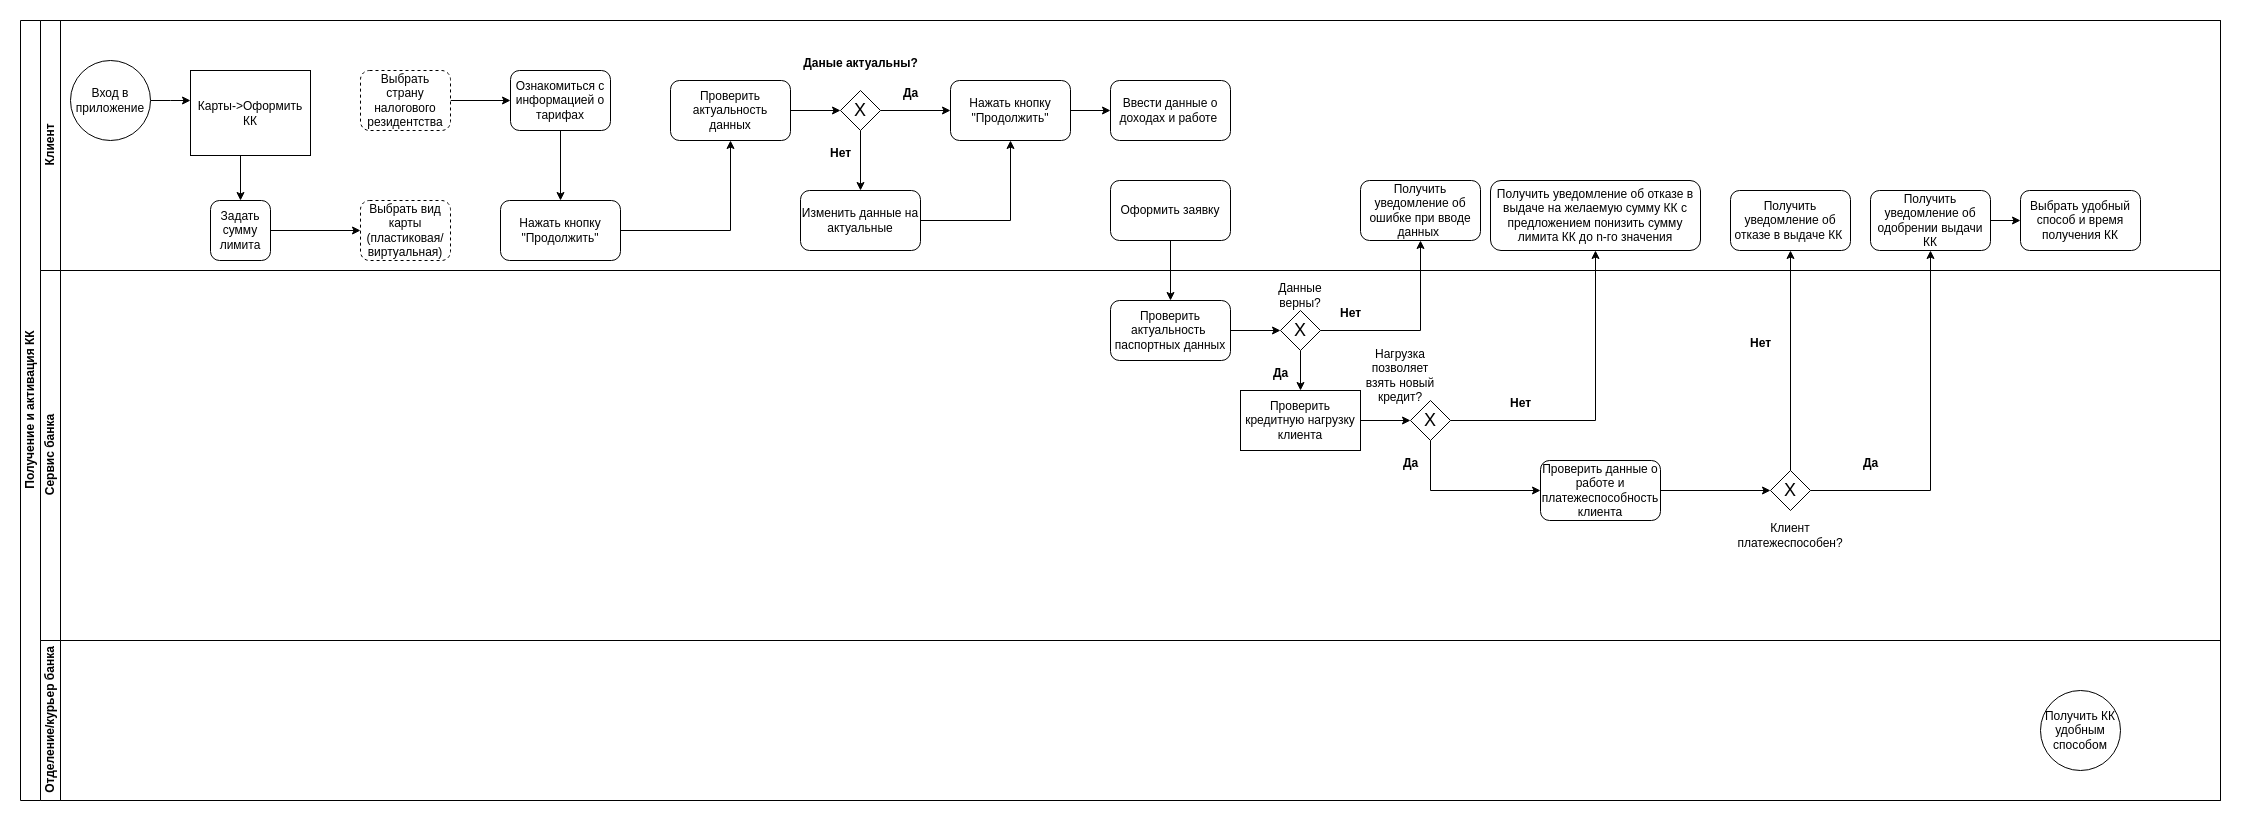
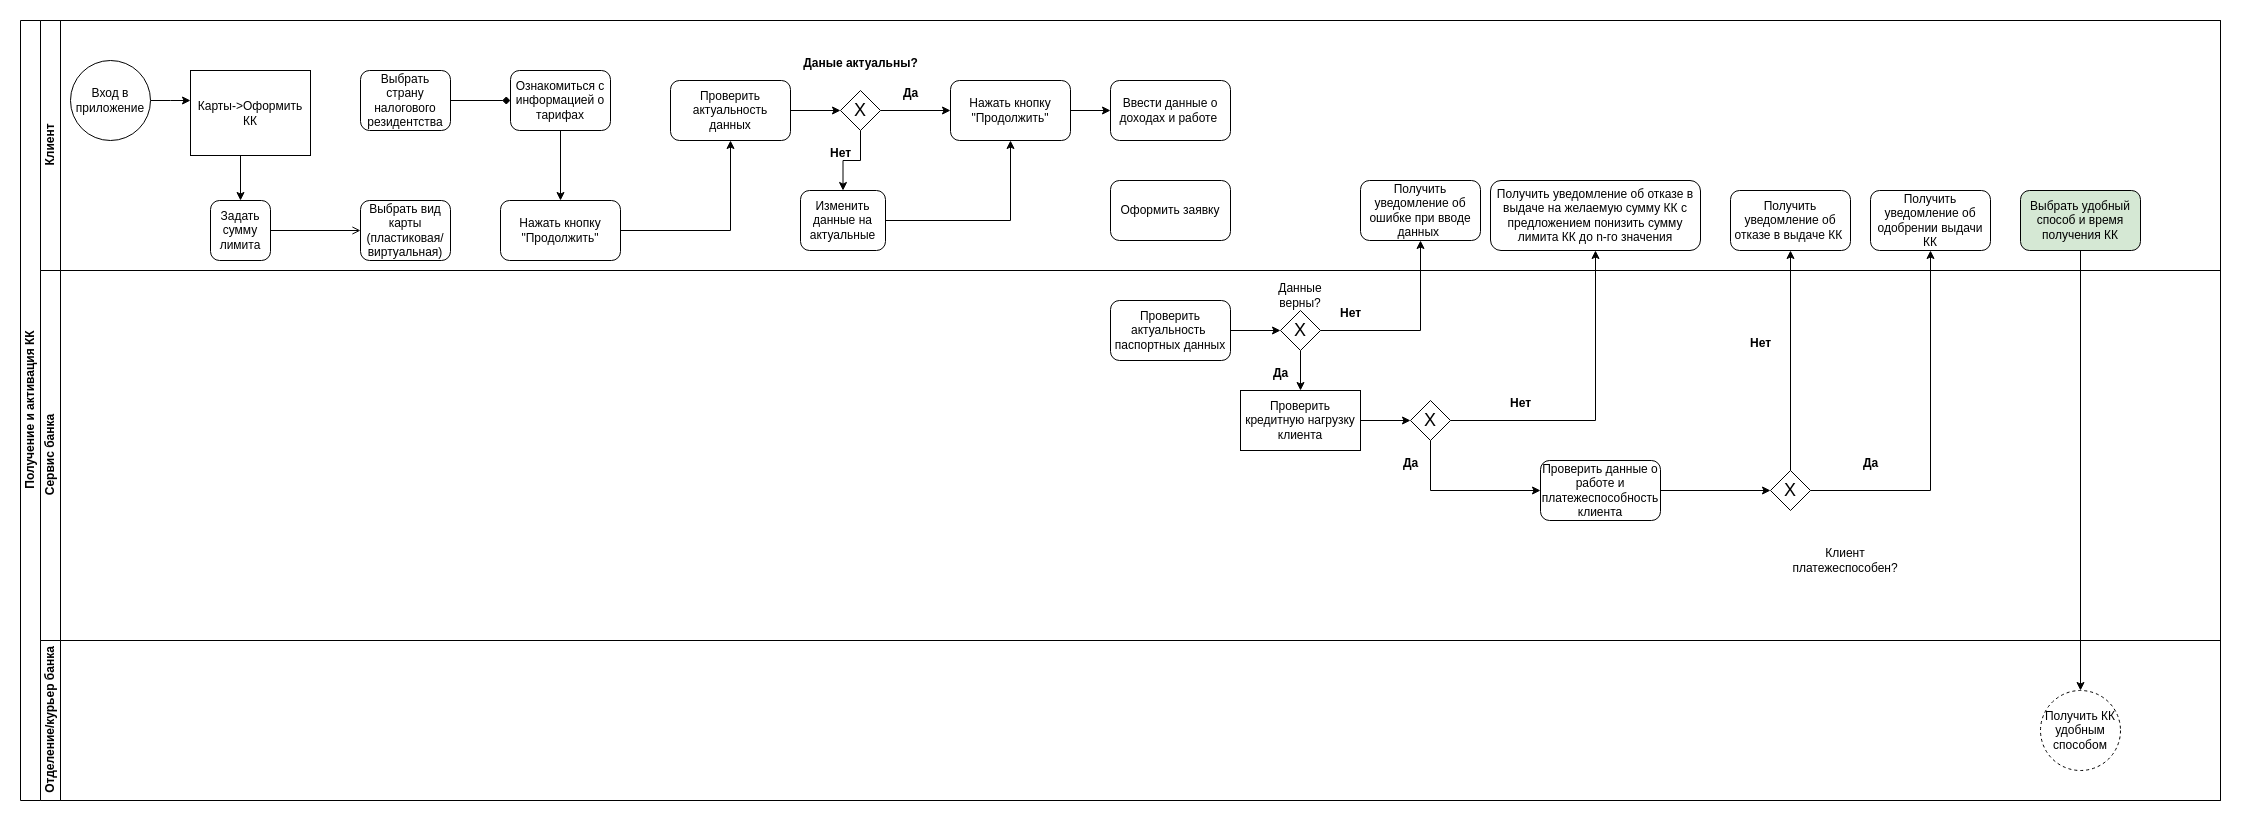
node "Выбрать страну налогового резидентства": style dashed -> solid
edge "Выбрать страну налогового резидентства" -> "Ознакомиться с информацией о тарифах": arrowhead classic -> diamond
node "Изменить данные на актуальные": size 120x60 -> 85x60
edge "Получить уведомление об одобрении выдачи КК" -> "Выбрать удобный способ и время получения КК": removed
node "Выбрать удобный способ и время получения КК": fillcolor #ffffff -> #d5e8d4
edge "Задать сумму лимита" -> "Выбрать вид карты (пластиковая/виртуальная)": arrowhead classic -> open
node "Выбрать вид карты (пластиковая/виртуальная)": style dashed -> solid
edge "Оформить заявку" -> "Проверить актуальность паспортных данных": removed
node "Нагрузка позволяет взять новый кредит?": removed
edge "Выбрать удобный способ и время получения КК" -> "Получить КК удобным способом": added
node "Клиент платежеспособен?": moved (1791, 536) -> (1846, 561)
node "Получить КК удобным способом": style solid -> dashed
